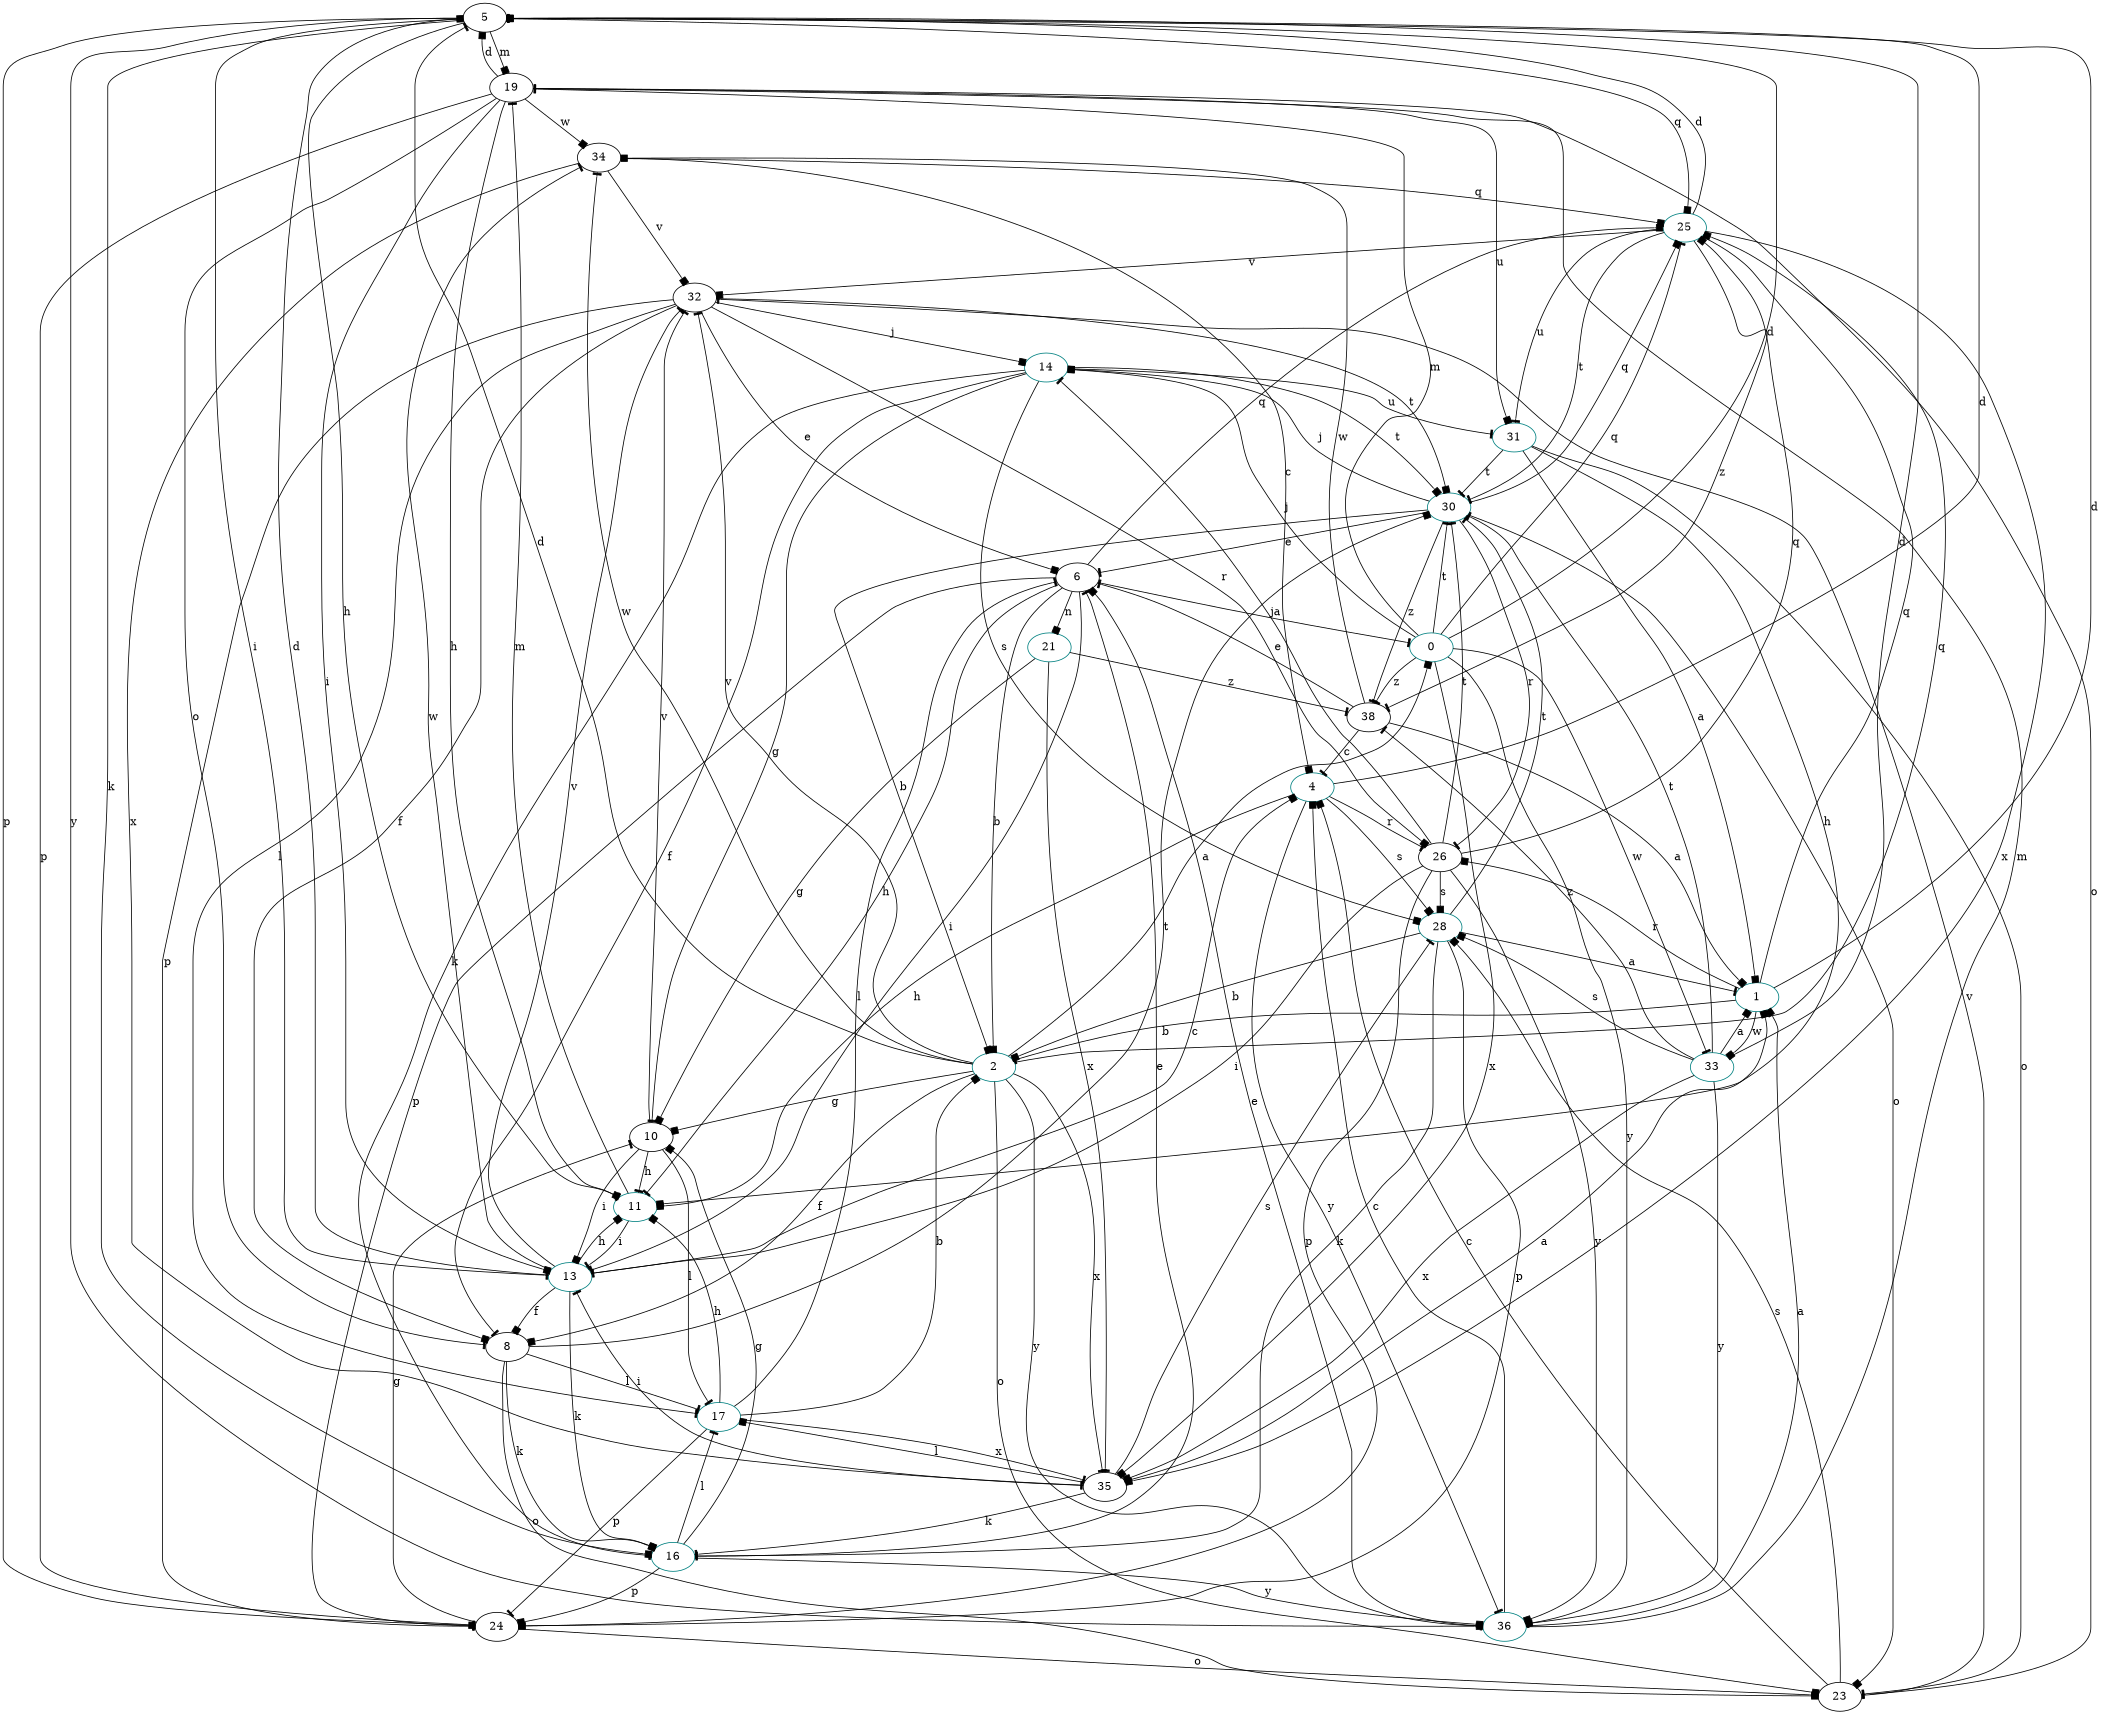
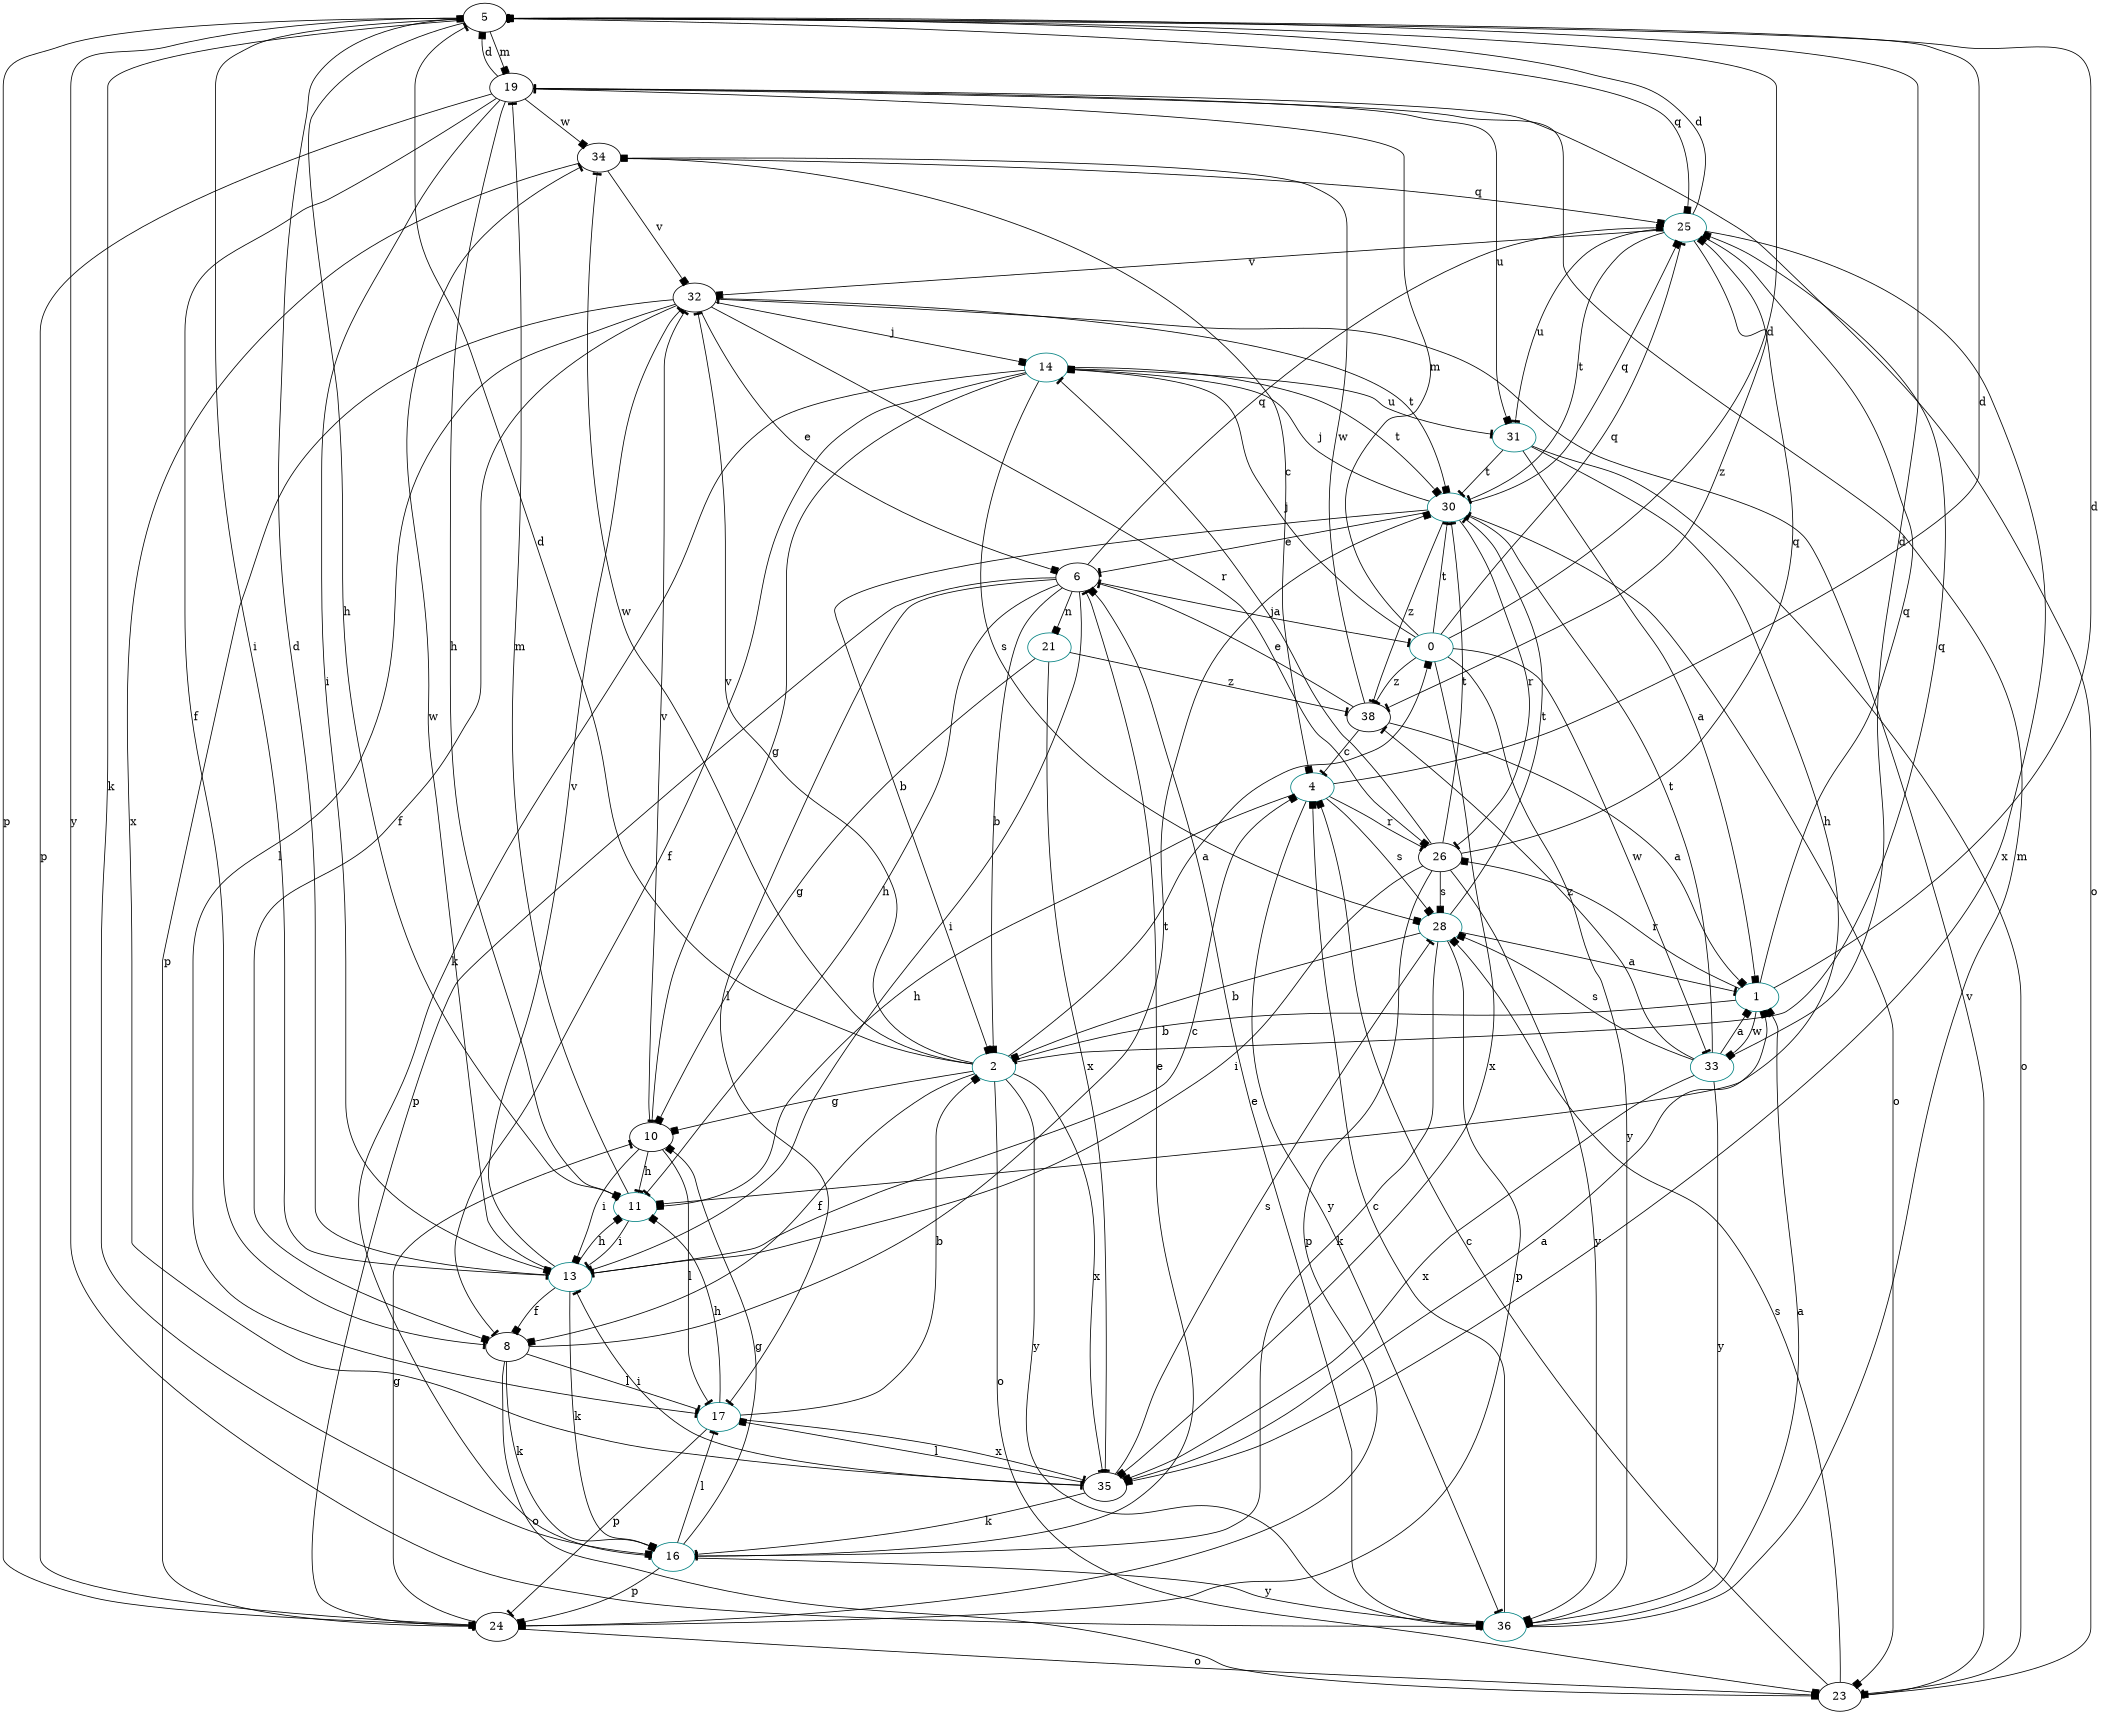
edge "19" -> "23": arrowhead tee -> box
edge "19" -> "8": label "o" -> "f"
edge "17" -> "6": reversed
